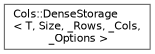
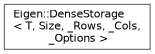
node "Cols::DenseStorage < T, Size, _Rows, _Cols, _Options >": label "Cols::DenseStorage < T, Size, _Rows, _Cols, _Options >" -> "Eigen::DenseStorage < T, Size, _Rows, _Cols, _Options >"
